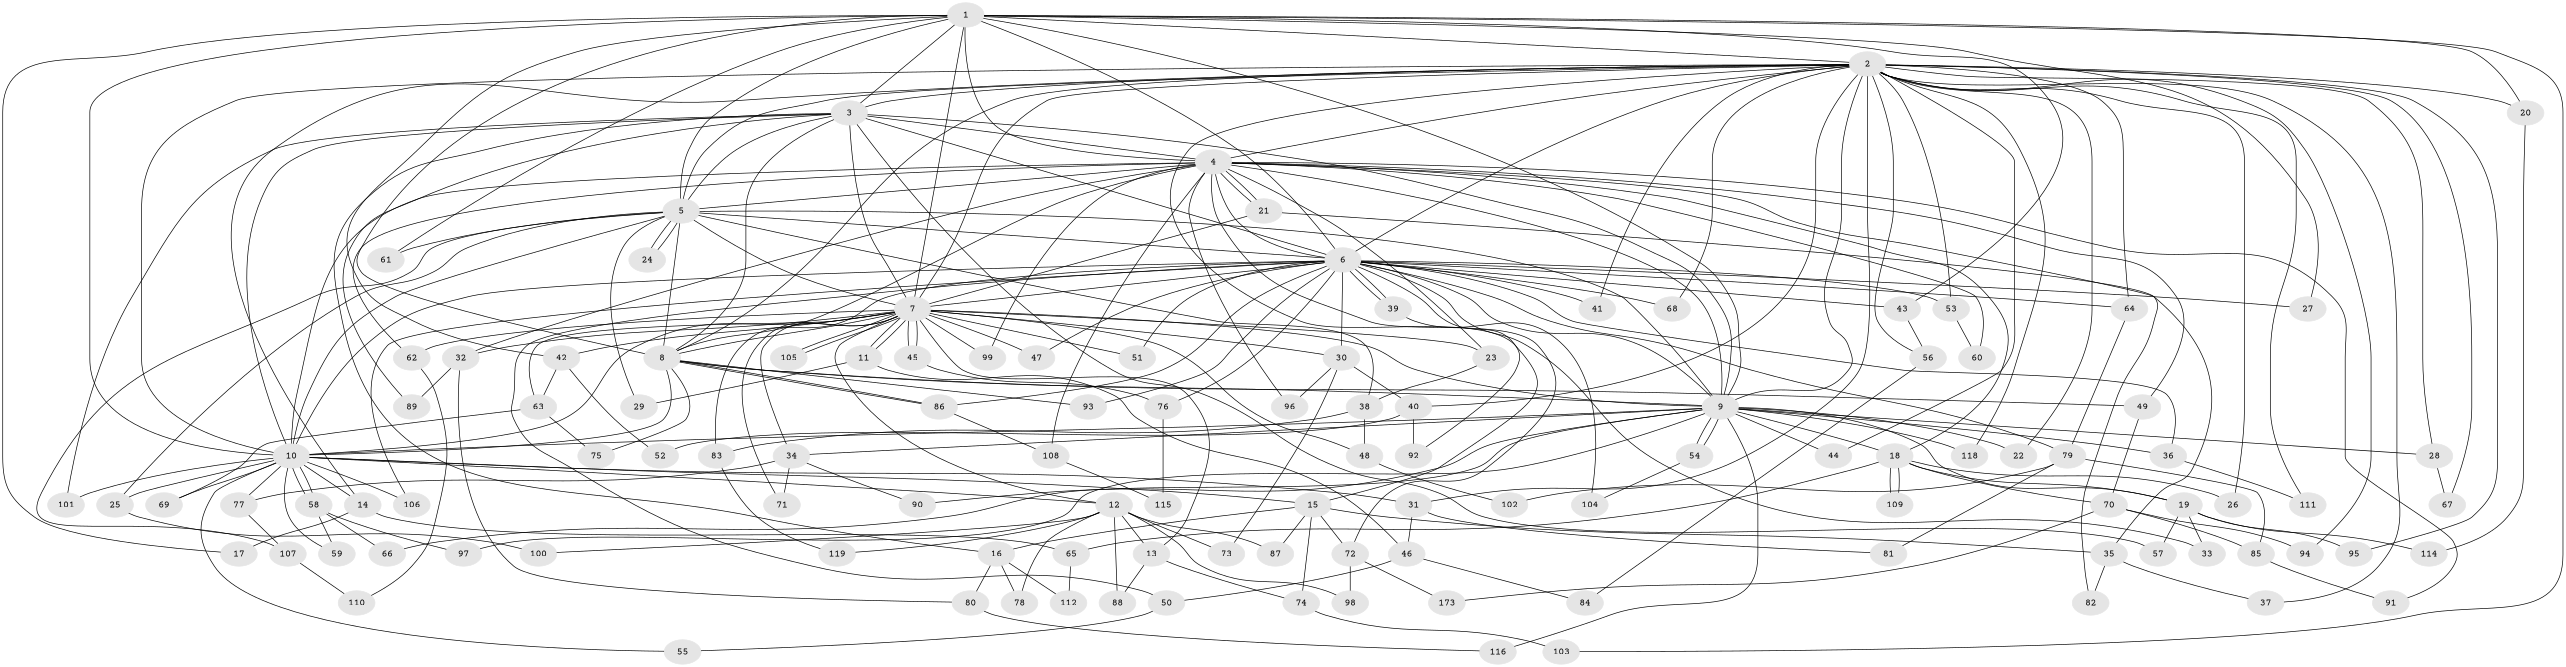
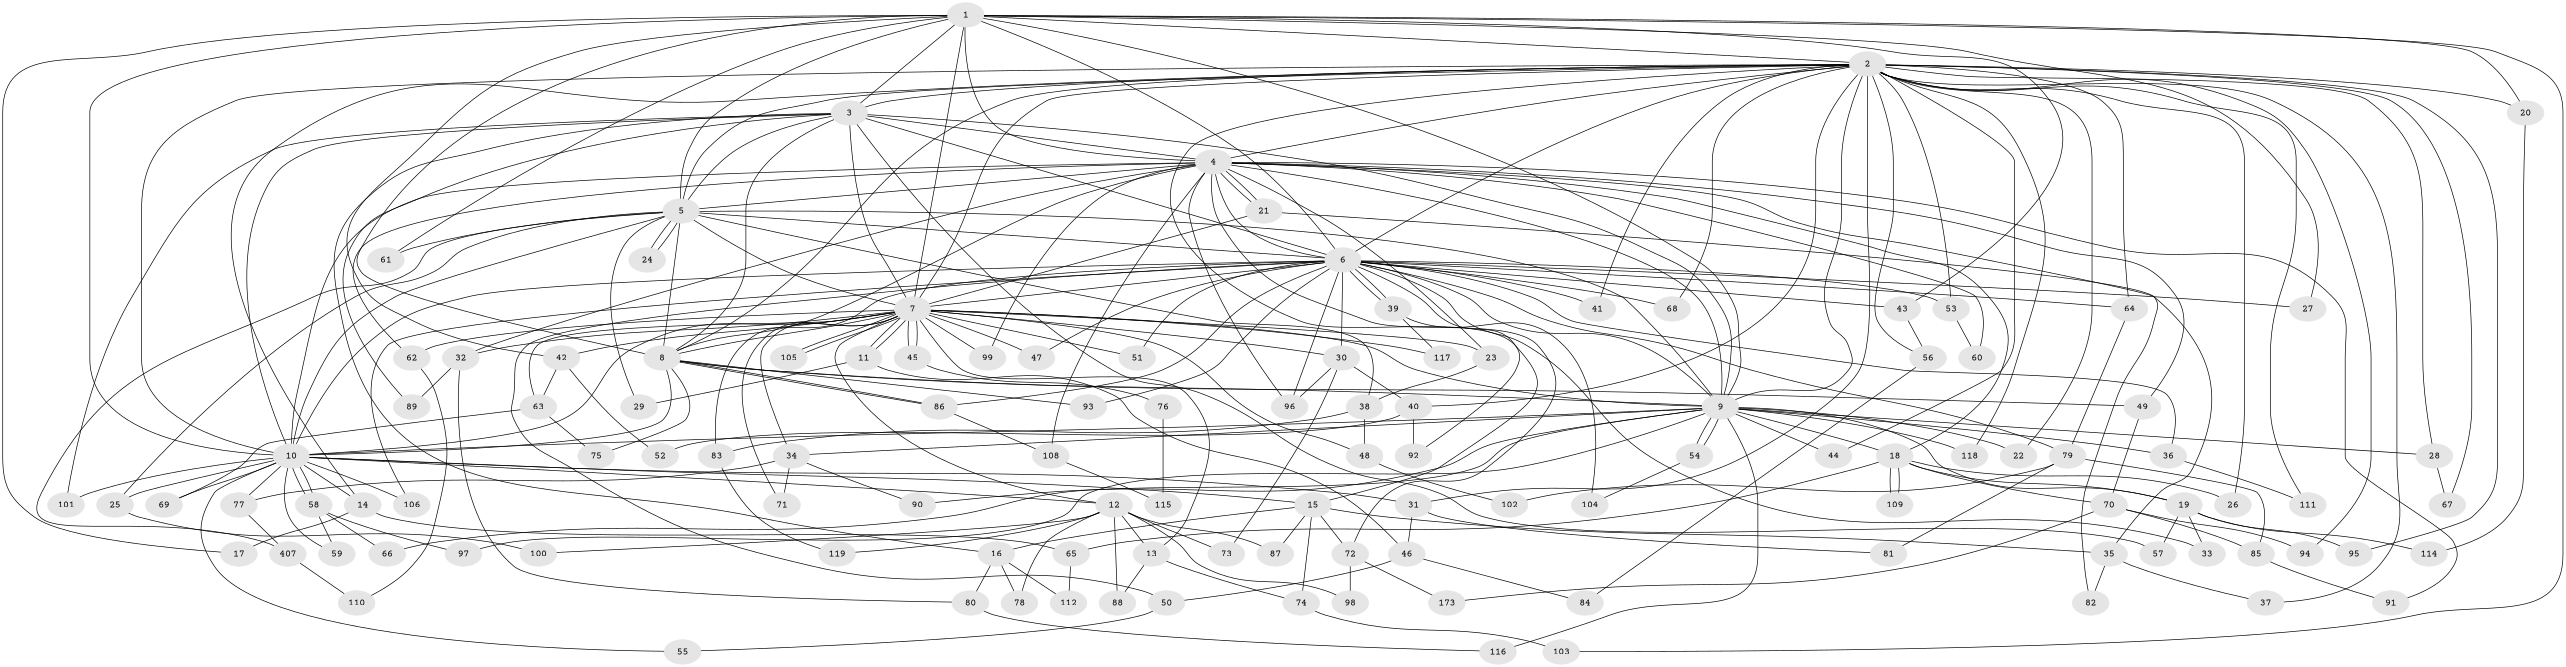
edge "6" -- "76": now "6" -- "96"
node "117": added
node "107": label "107" -> "407"
